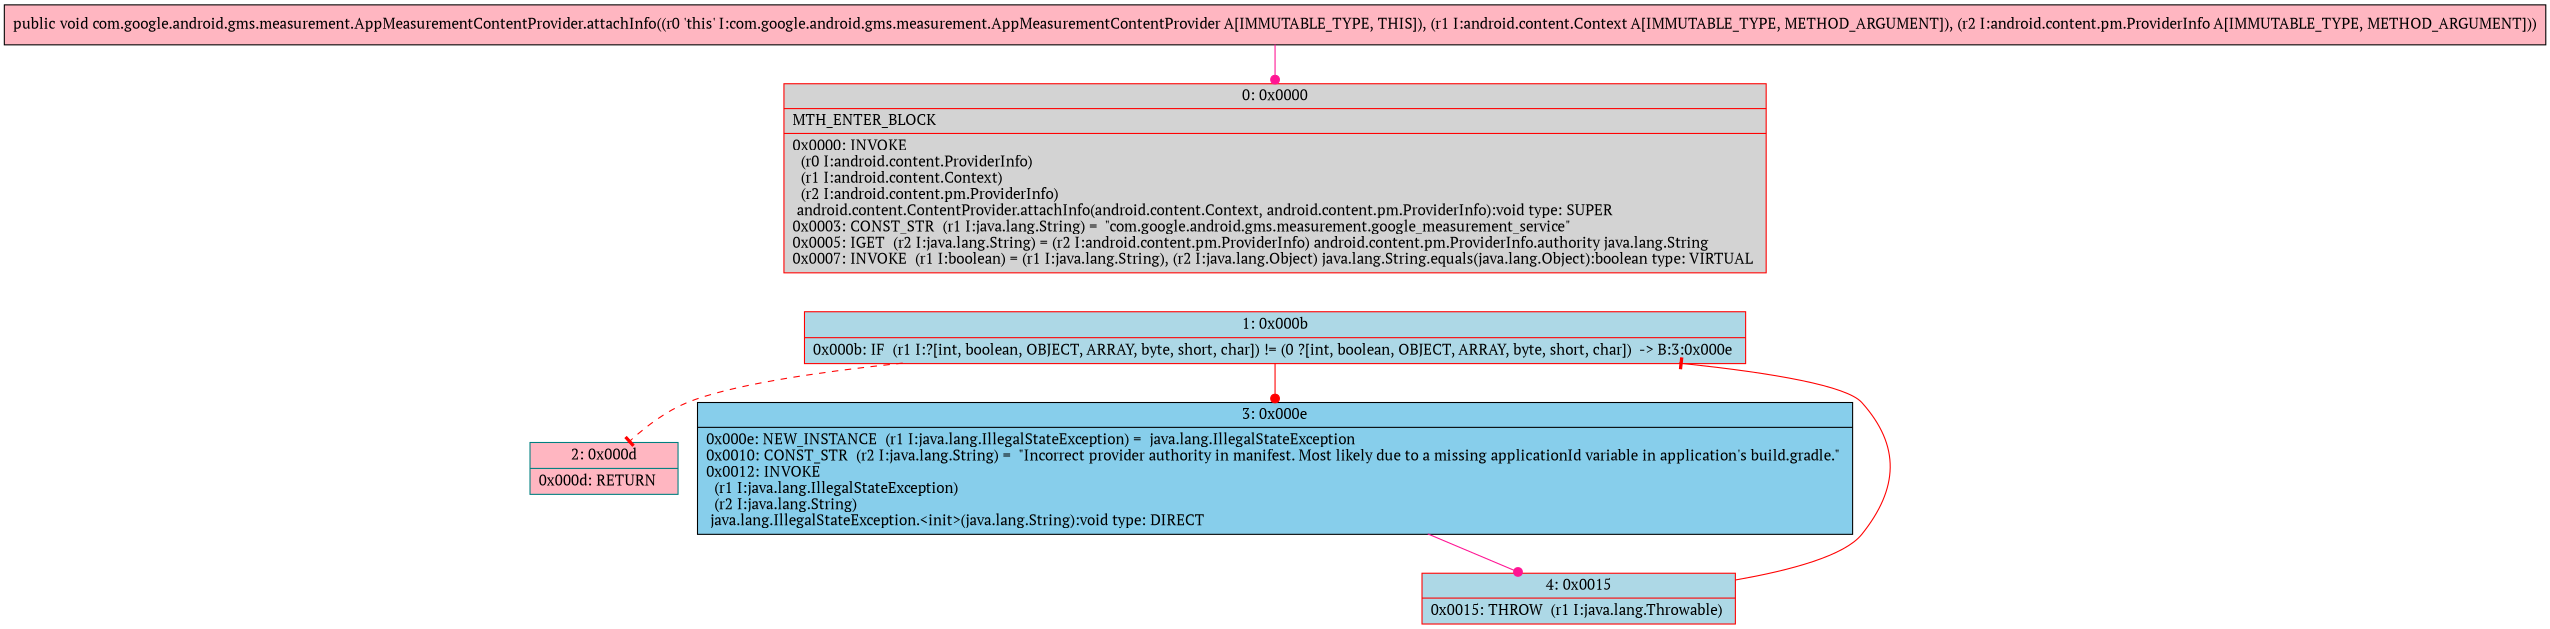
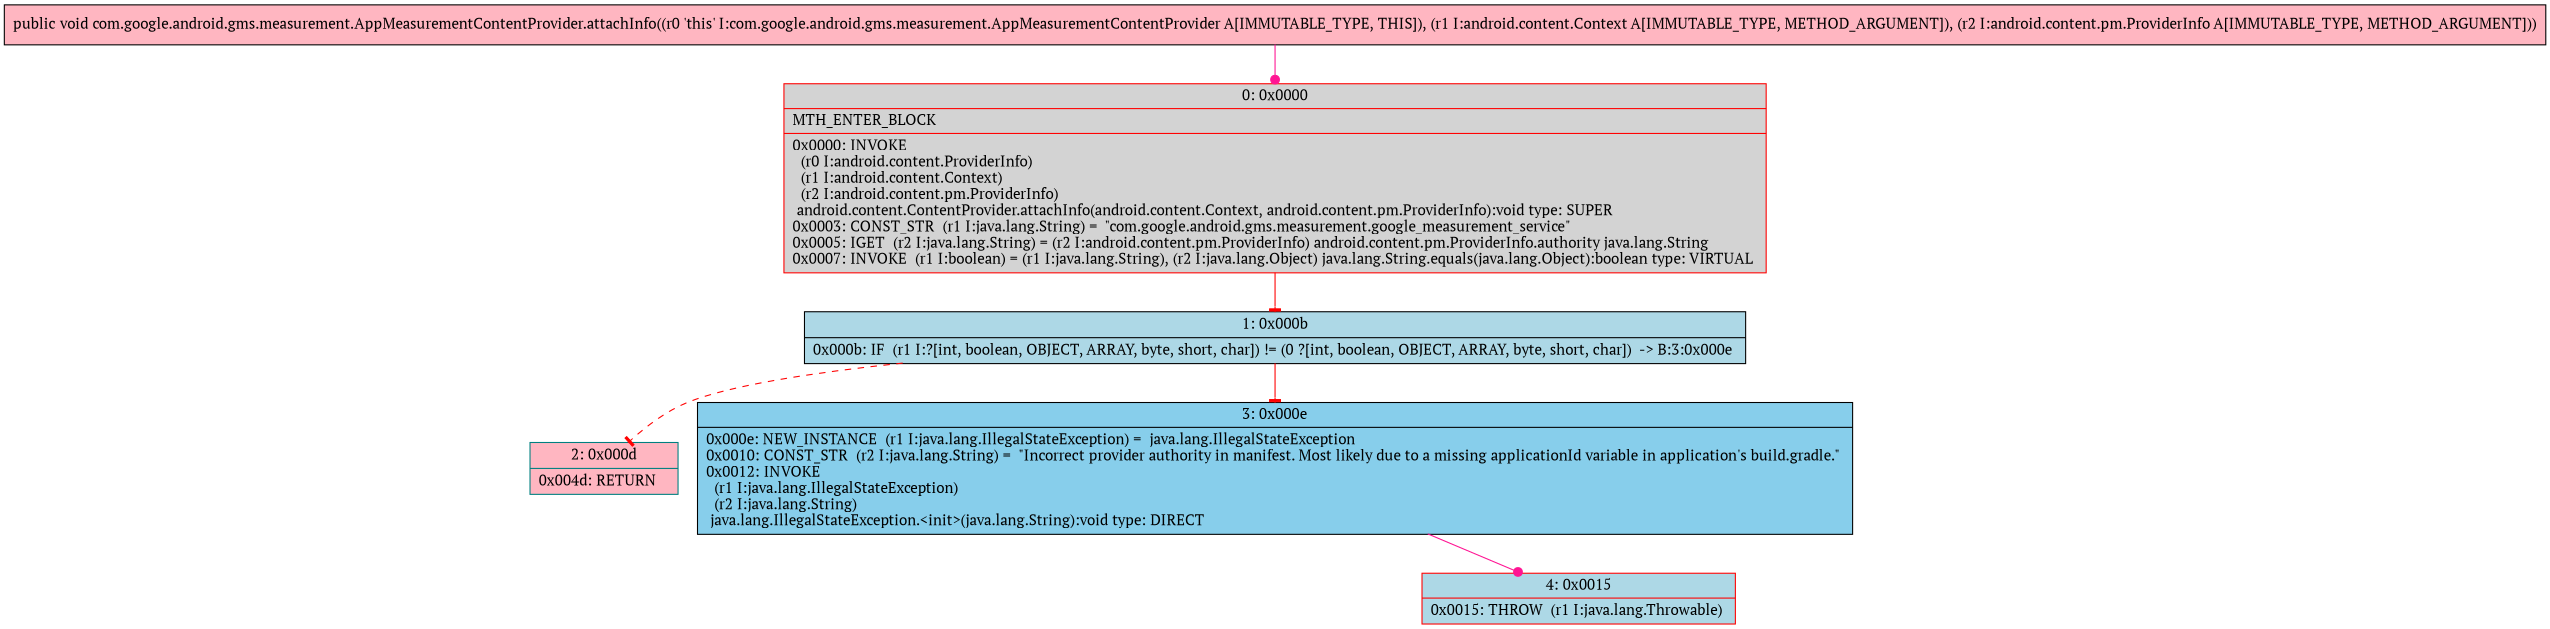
node "1: 0x000b": color red -> black
edge "1: 0x000b" -> "3: 0x000e": arrowhead dot -> tee
edge "4: 0x0015" -> "1: 0x000b": now "0: 0x0000" -> "1: 0x000b"
node "2: 0x000d": text "0x000d: RETURN" -> "0x004d: RETURN"
